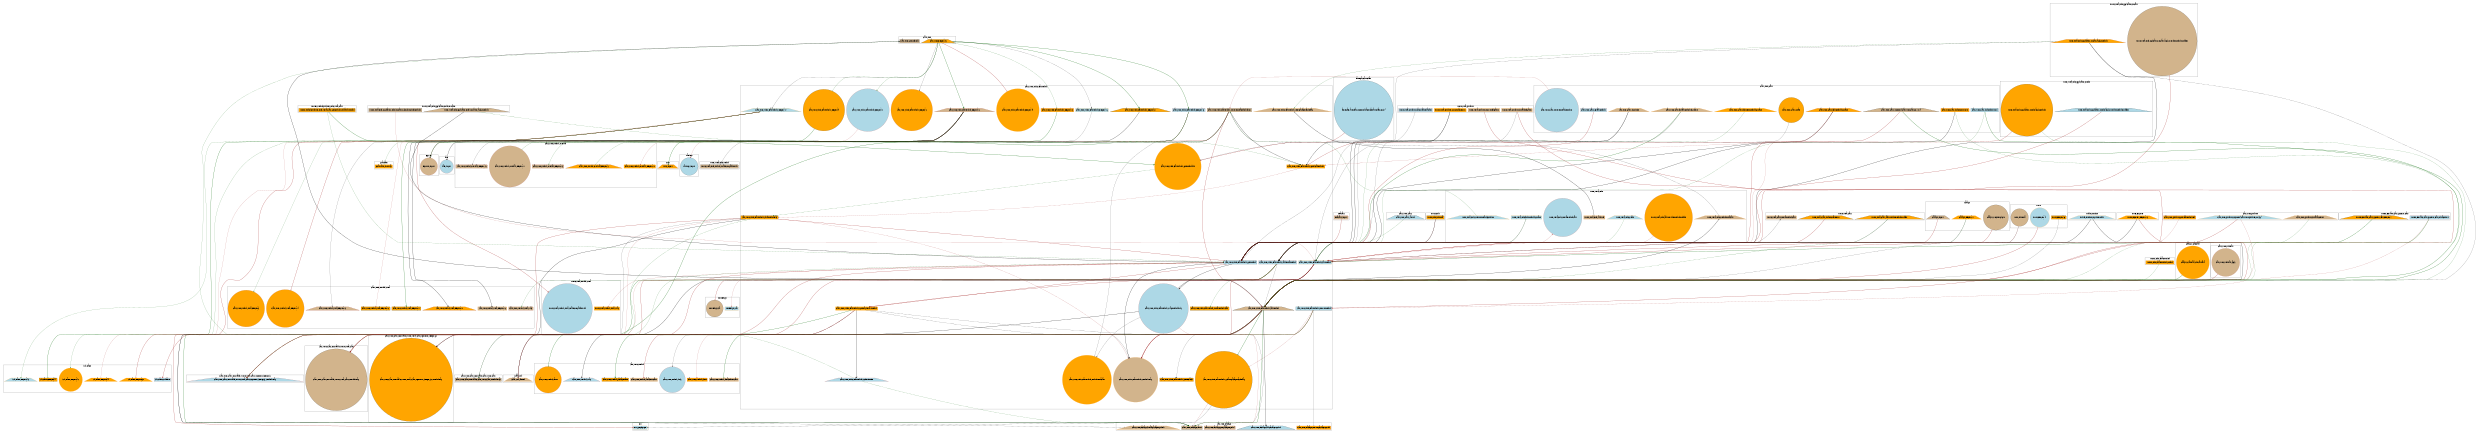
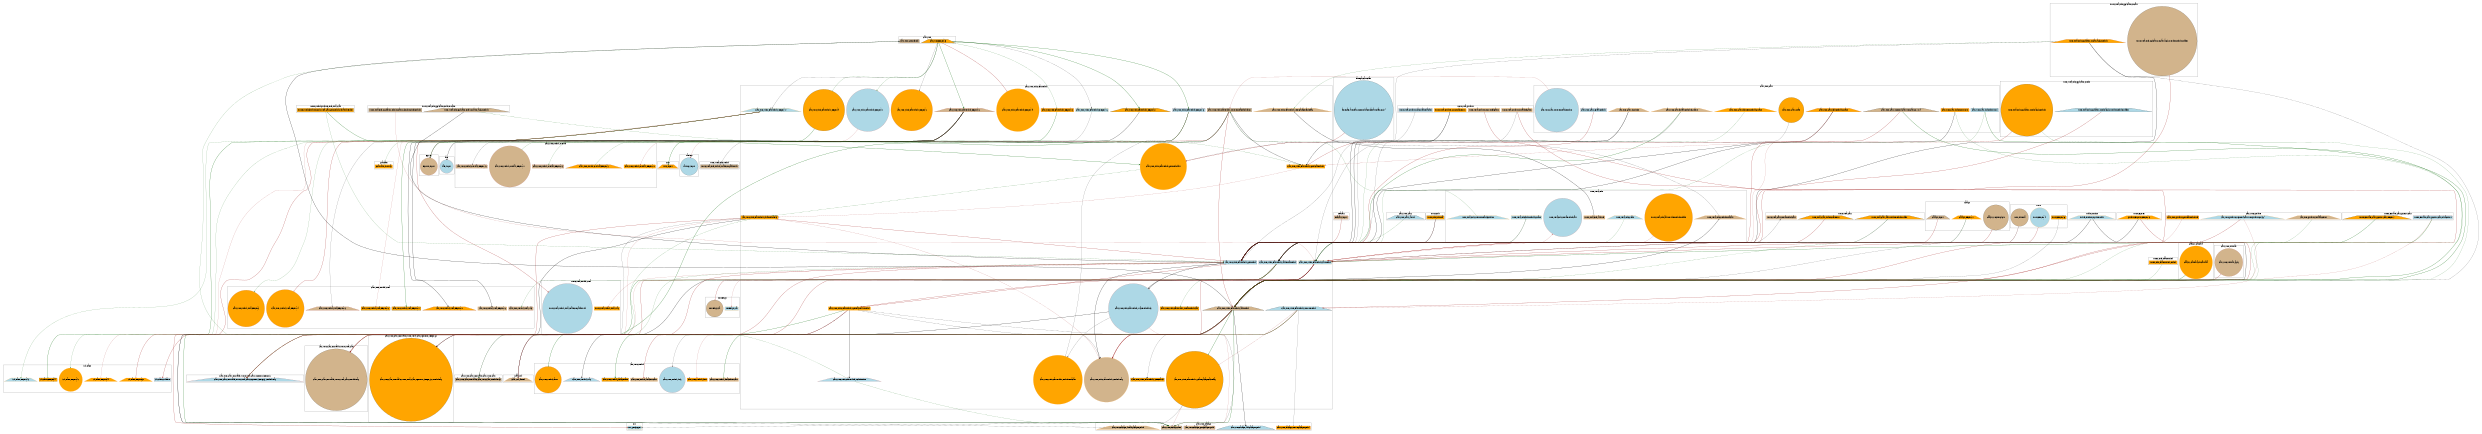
node "Moose::Exporter::BEGIN@13": label "Moose::Exporter::BEGIN@13" -> "Attribute::Exporter::BEGIN@13"
node "Class::MOP::Mixin::HasMethods::remove_method": shape note -> trapezium
